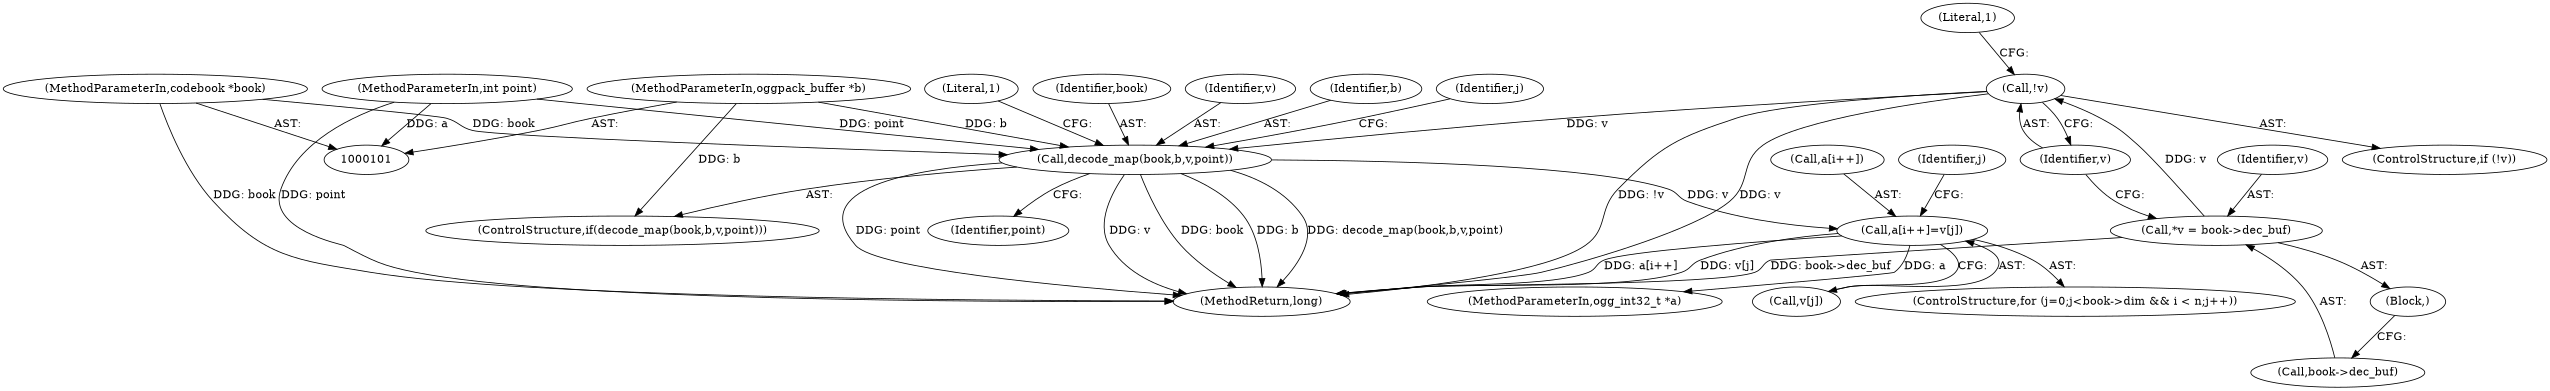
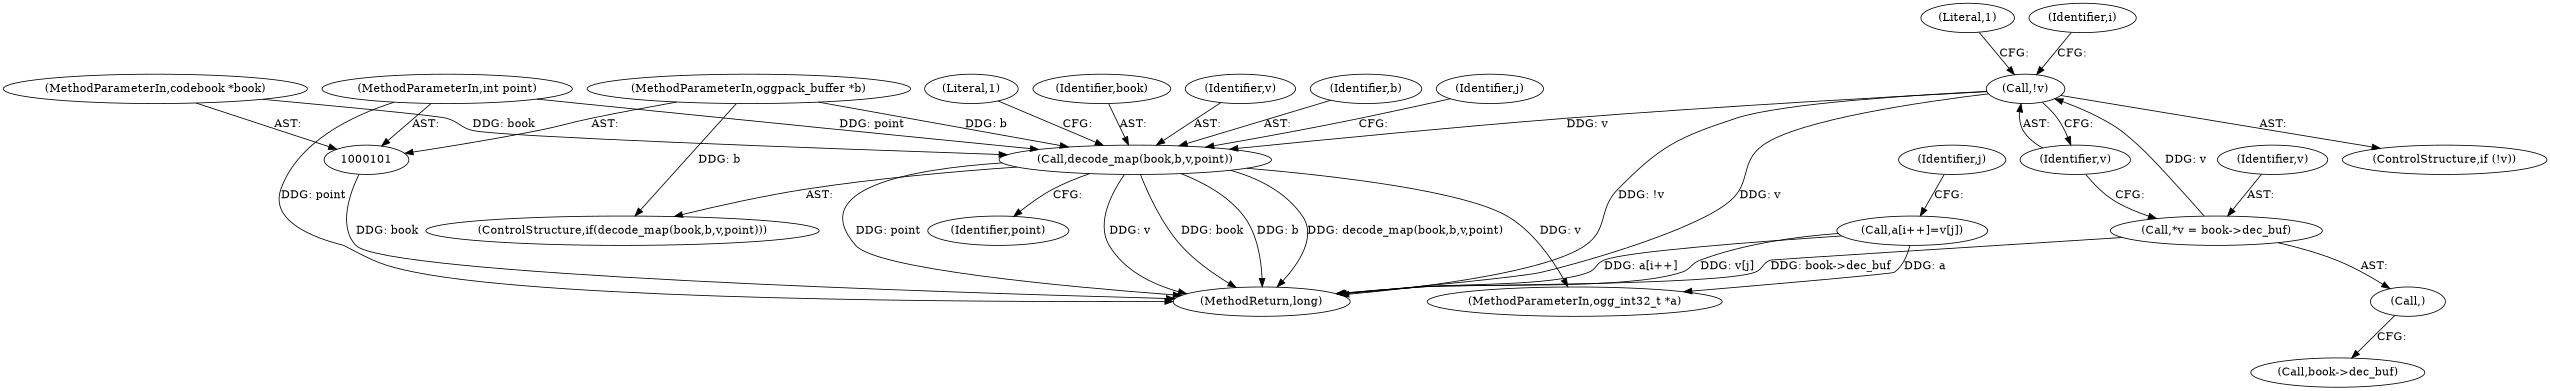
node "(Identifier,i)": added
edge "(MethodParameterIn,int point)" -> "1000101": label "DDG: a" -> "AST: "
node "(Call,a[i++])": removed
edge "(Call,decode_map(book,b,v,point))" -> "(Call,a[i++]=v[j])": now "(Call,decode_map(book,b,v,point))" -> "(MethodParameterIn,ogg_int32_t *a)"
edge "(MethodParameterIn,codebook *book)" -> "(MethodReturn,long)": now "1000101" -> "(MethodReturn,long)"
edge "(Call,book->dec_buf)" -> "(Call,*v = book->dec_buf)": removed, label "AST:"
node "(Call,v[j])": removed
node "(ControlStructure,for (j=0;j<book->dim && i < n;j++))": removed
node "(Block,)": label "(Block,)" -> "(Call,)"
